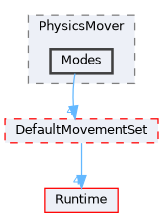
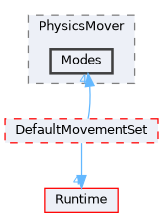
edge "Modes" -> "DefaultMovementSet": reversed
